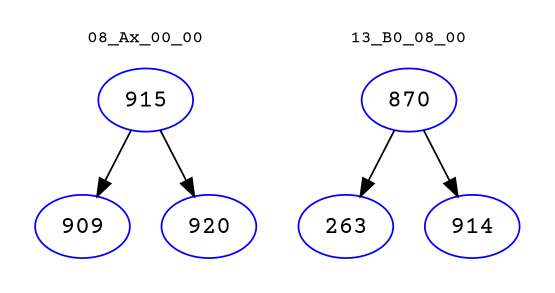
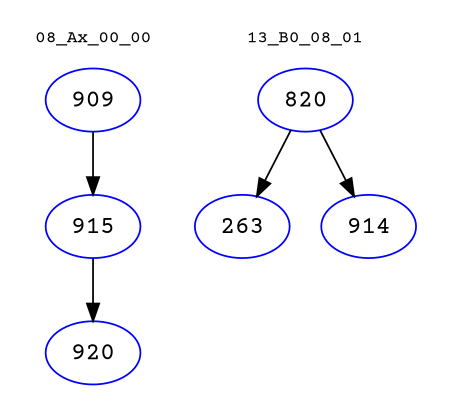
cluster "13_B0_08_00": label "13_B0_08_00" -> "13_B0_08_01"
node "870": label "870" -> "820"
edge "915" -> "909": reversed
